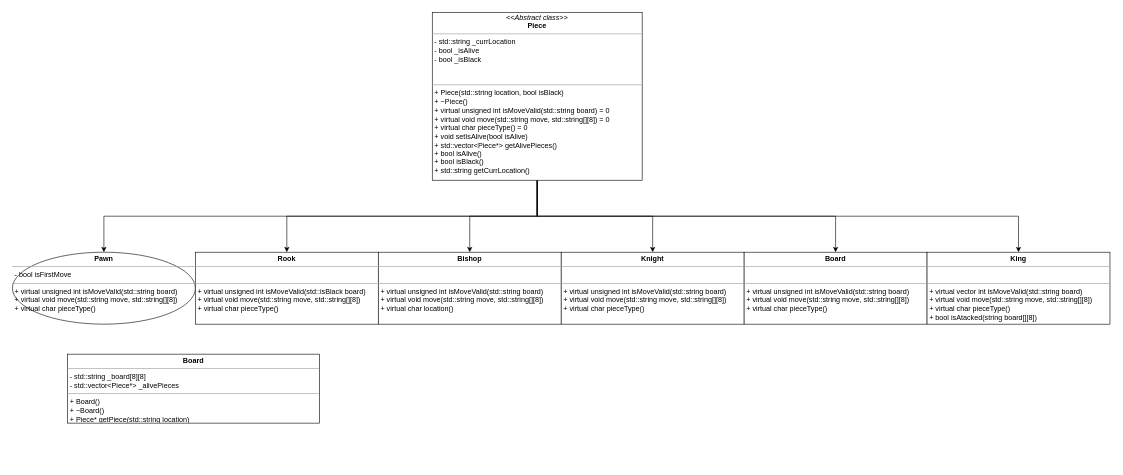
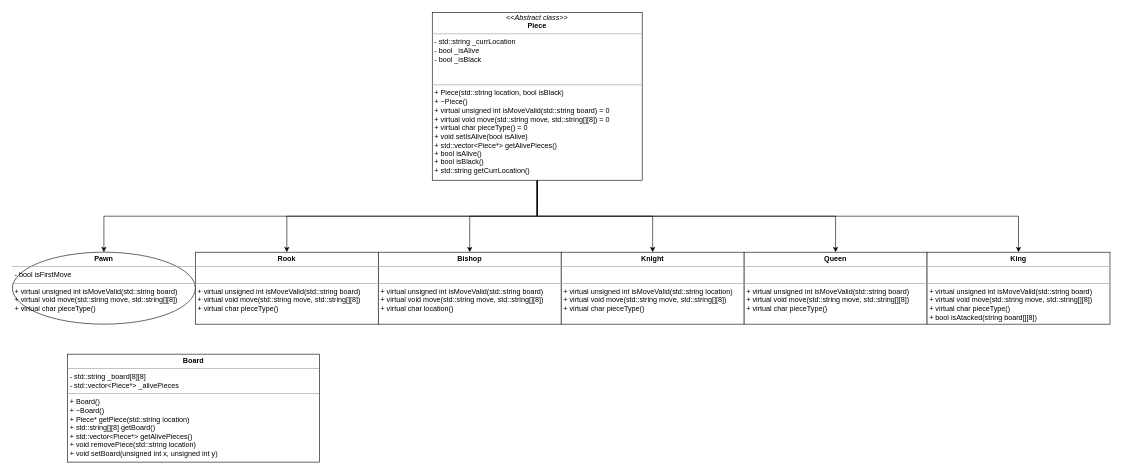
node "Rook + virtual unsigned int isMoveValid(std::isBlack board) + virtual void move(std::string move, std::string[][8]) + virtual char pieceType()": label "Rook + virtual unsigned int isMoveValid(std::isBlack board) + virtual void move(std::string move, std::string[][8]) + virtual char pieceType()" -> "Rook + virtual unsigned int isMoveValid(std::string board) + virtual void move(std::string move, std::string[][8]) + virtual char pieceType()"
node "Knight + virtual unsigned int isMoveValid(std::string board) + virtual void move(std::string move, std::string[][8]) + virtual char pieceType()": label "Knight + virtual unsigned int isMoveValid(std::string board) + virtual void move(std::string move, std::string[][8]) + virtual char pieceType()" -> "Knight + virtual unsigned int isMoveValid(std::string location) + virtual void move(std::string move, std::string[][8]) + virtual char pieceType()"
node "Board + virtual unsigned int isMoveValid(std::string board) + virtual void move(std::string move, std::string[][8]) + virtual char pieceType()": label "Board + virtual unsigned int isMoveValid(std::string board) + virtual void move(std::string move, std::string[][8]) + virtual char pieceType()" -> "Queen + virtual unsigned int isMoveValid(std::string board) + virtual void move(std::string move, std::string[][8]) + virtual char pieceType()"
node "King + virtual vector int isMoveValid(std::string board) + virtual void move(std::string move, std::string[][8]) + virtual char pieceType() + bool isAtacked(string board[][8])": label "King + virtual vector int isMoveValid(std::string board) + virtual void move(std::string move, std::string[][8]) + virtual char pieceType() + bool isAtacked(string board[][8])" -> "King + virtual unsigned int isMoveValid(std::string board) + virtual void move(std::string move, std::string[][8]) + virtual char pieceType() + bool isAtacked(string board[][8])"
node "Board - std::string _board[8][8] - std::vector<Piece*> _alivePieces + Board() + ~Board() + Piece* getPiece(std::string location) + std::string[][8] getBoard() + std::vector<Piece*> getAlivePieces() + void removePiece(std::string location) + void setBoard(unsigned int x, unsigned int y)": size 252x69 -> 252x108
